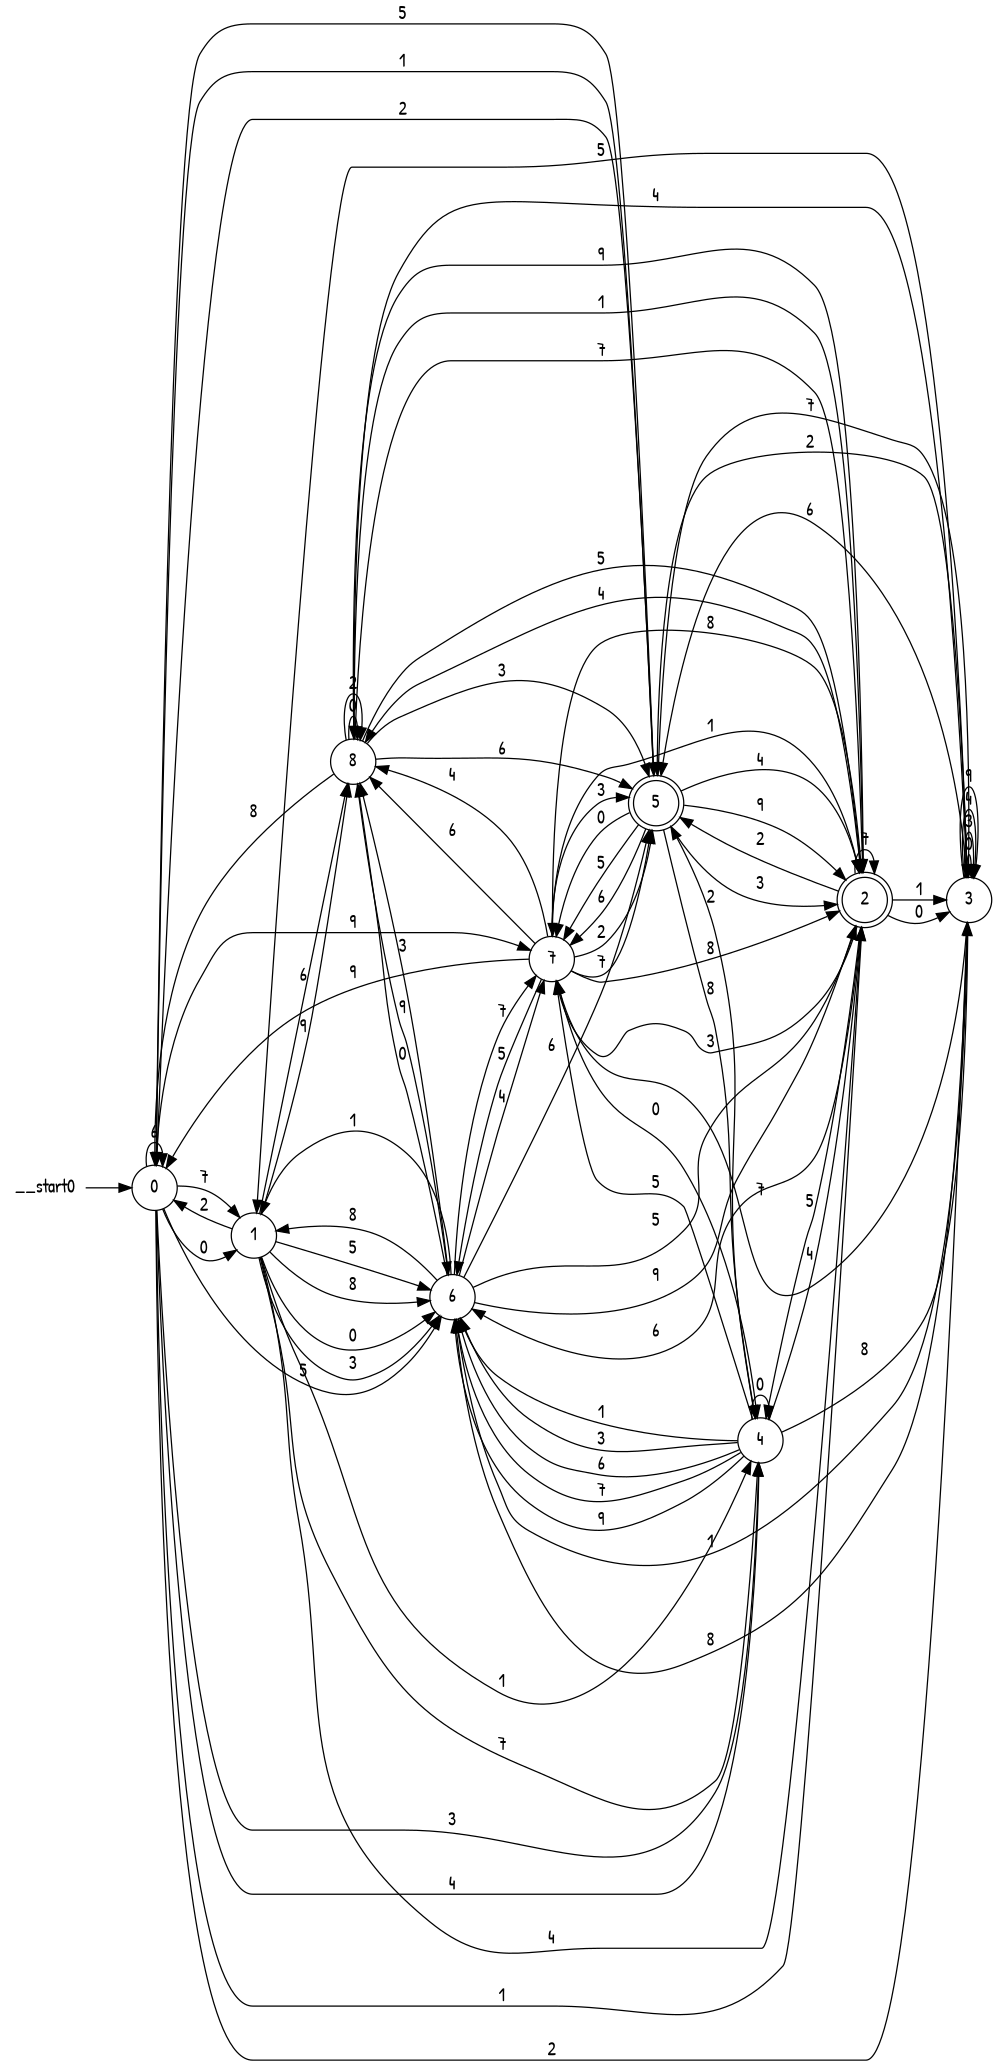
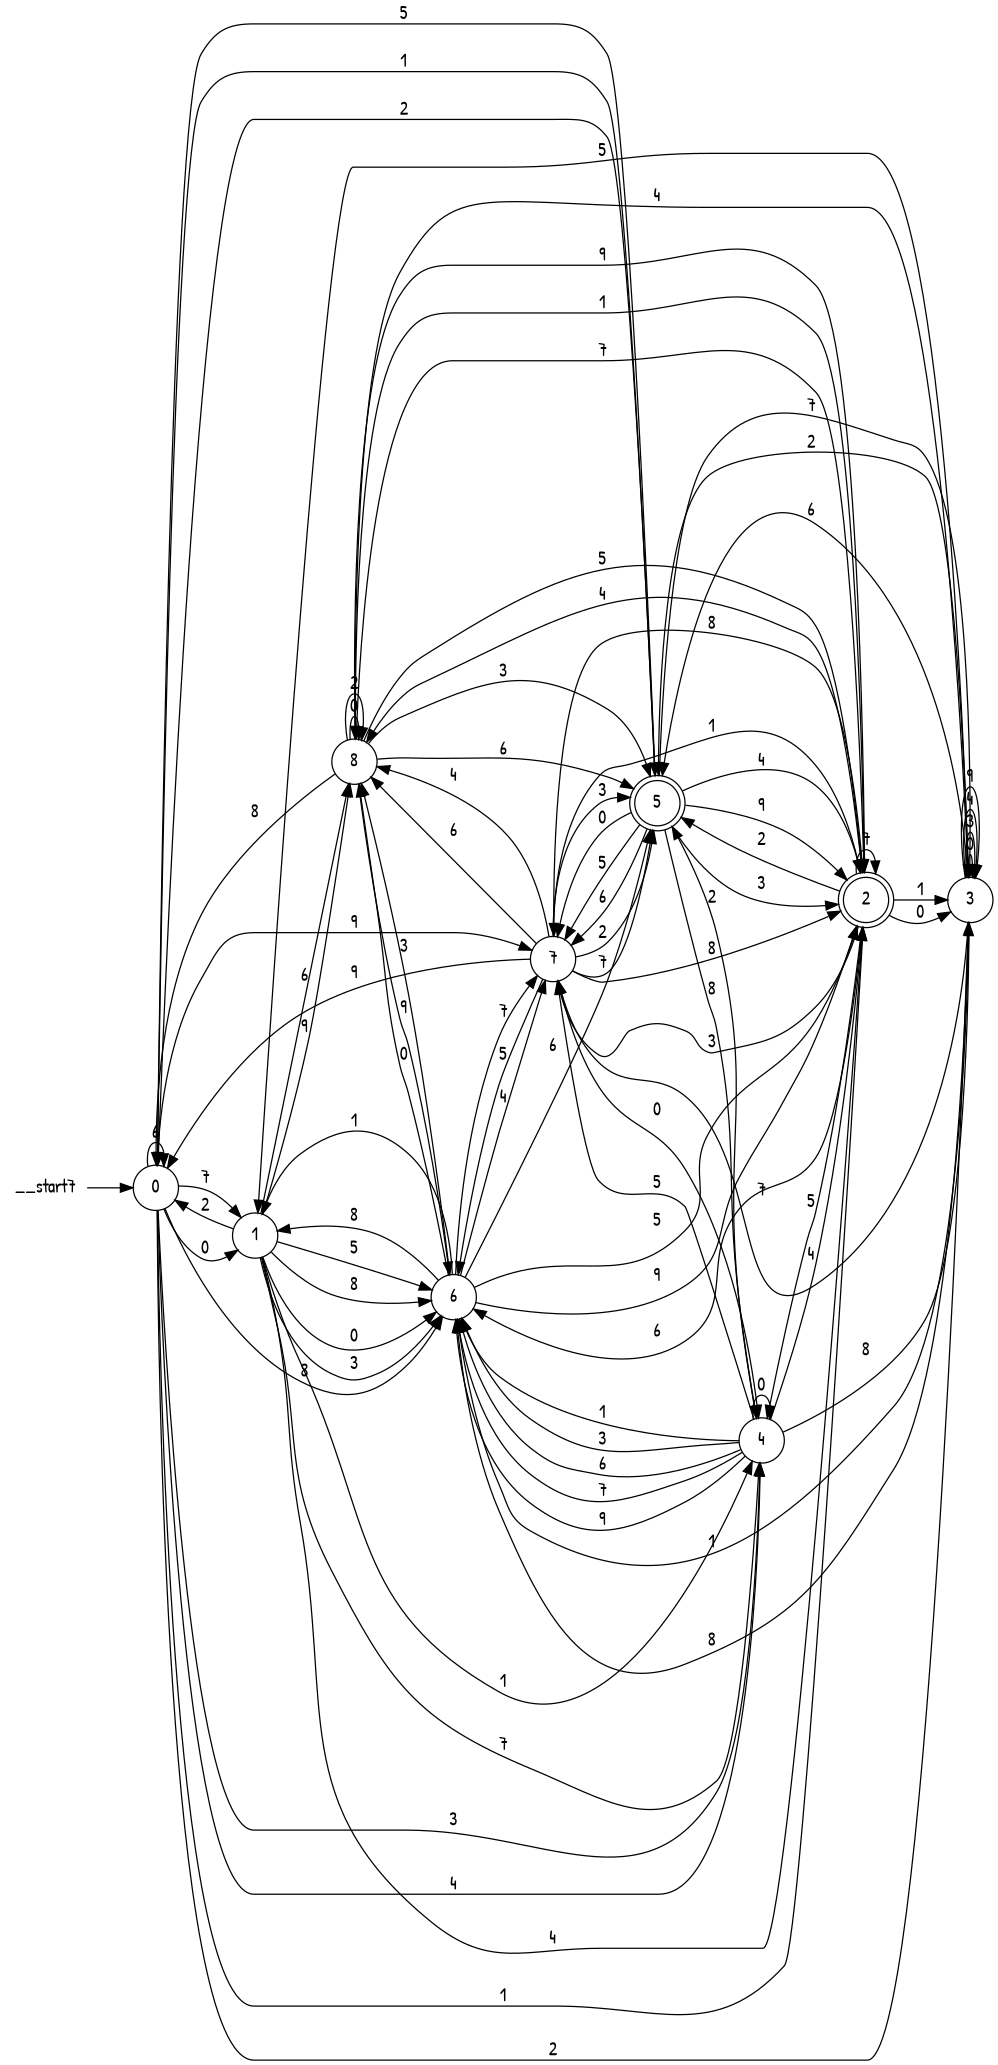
node "__start0": label "__start0" -> "__start7"
edge "0" -> "6": label "5" -> "8"
